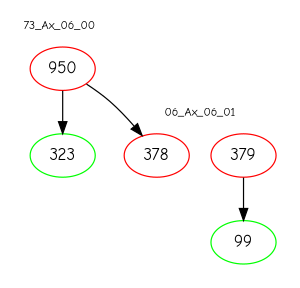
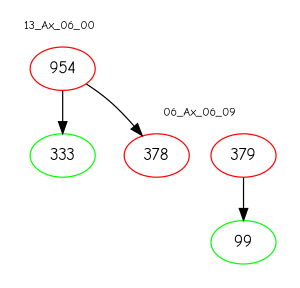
cluster "73_Ax_06_00": label "73_Ax_06_00" -> "13_Ax_06_00"
node "950": label "950" -> "954"
cluster "06_Ax_06_01": label "06_Ax_06_01" -> "06_Ax_06_09"
node "323": label "323" -> "333"
